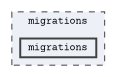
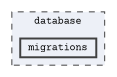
cluster "migrations": label "migrations" -> "database"
